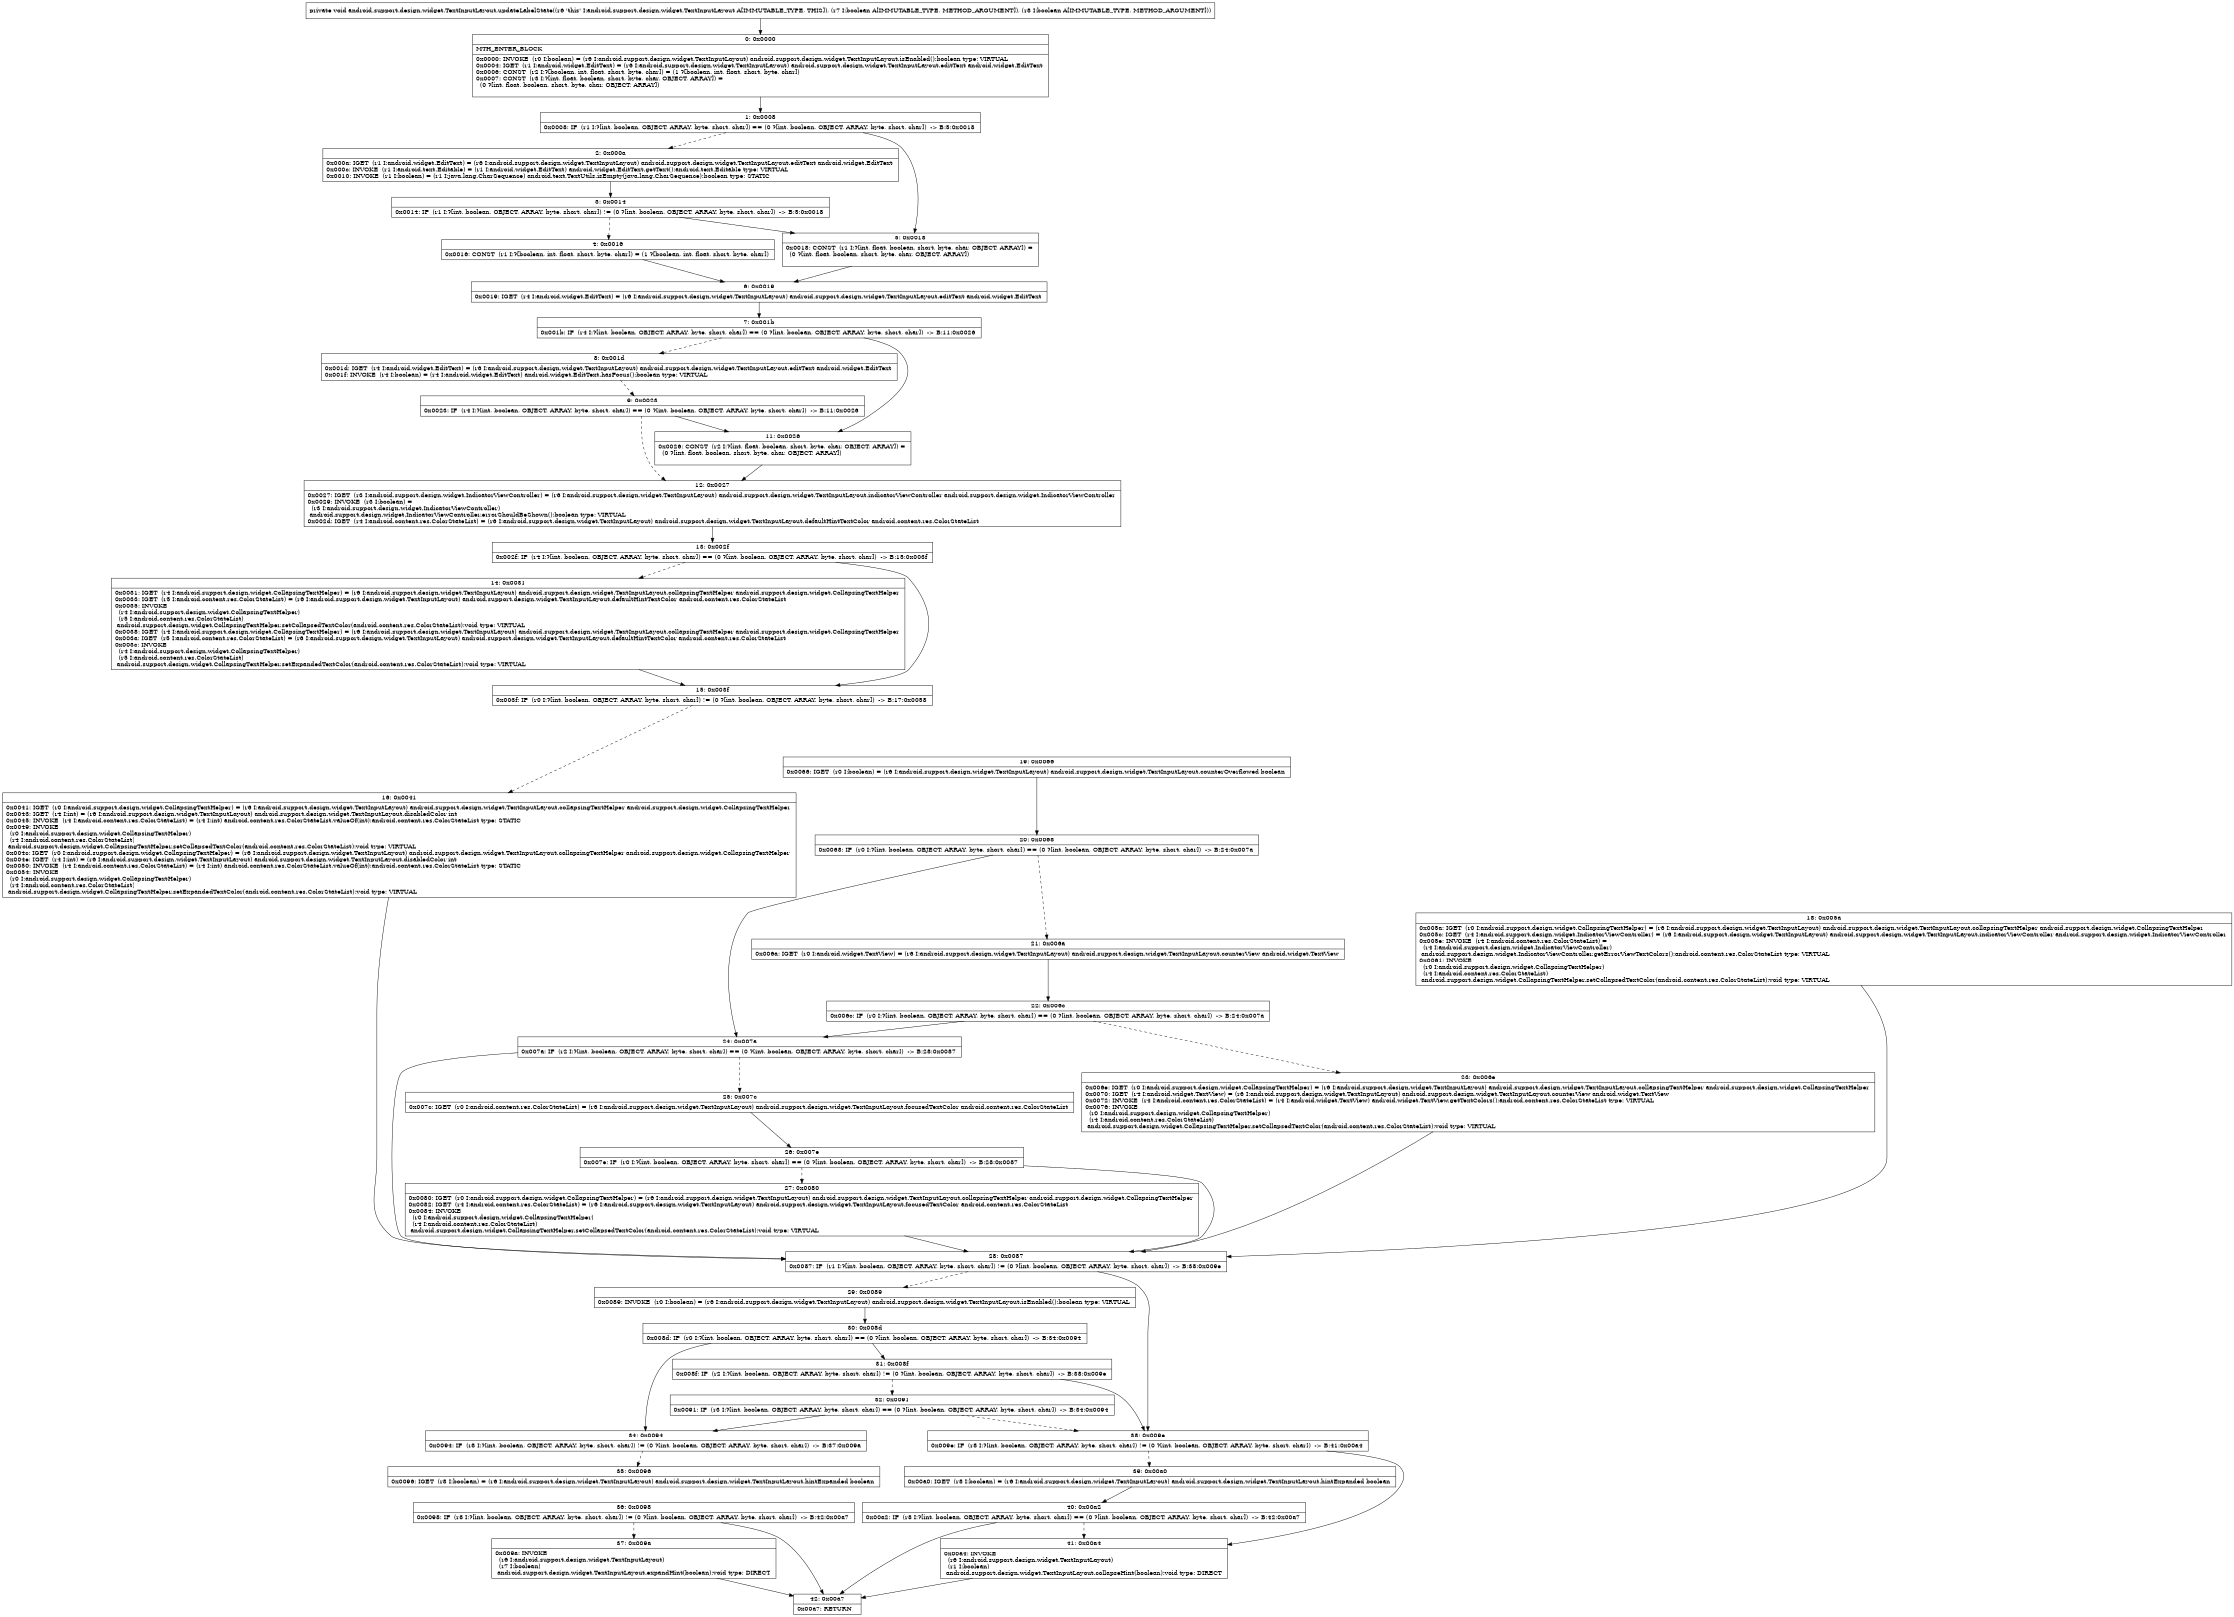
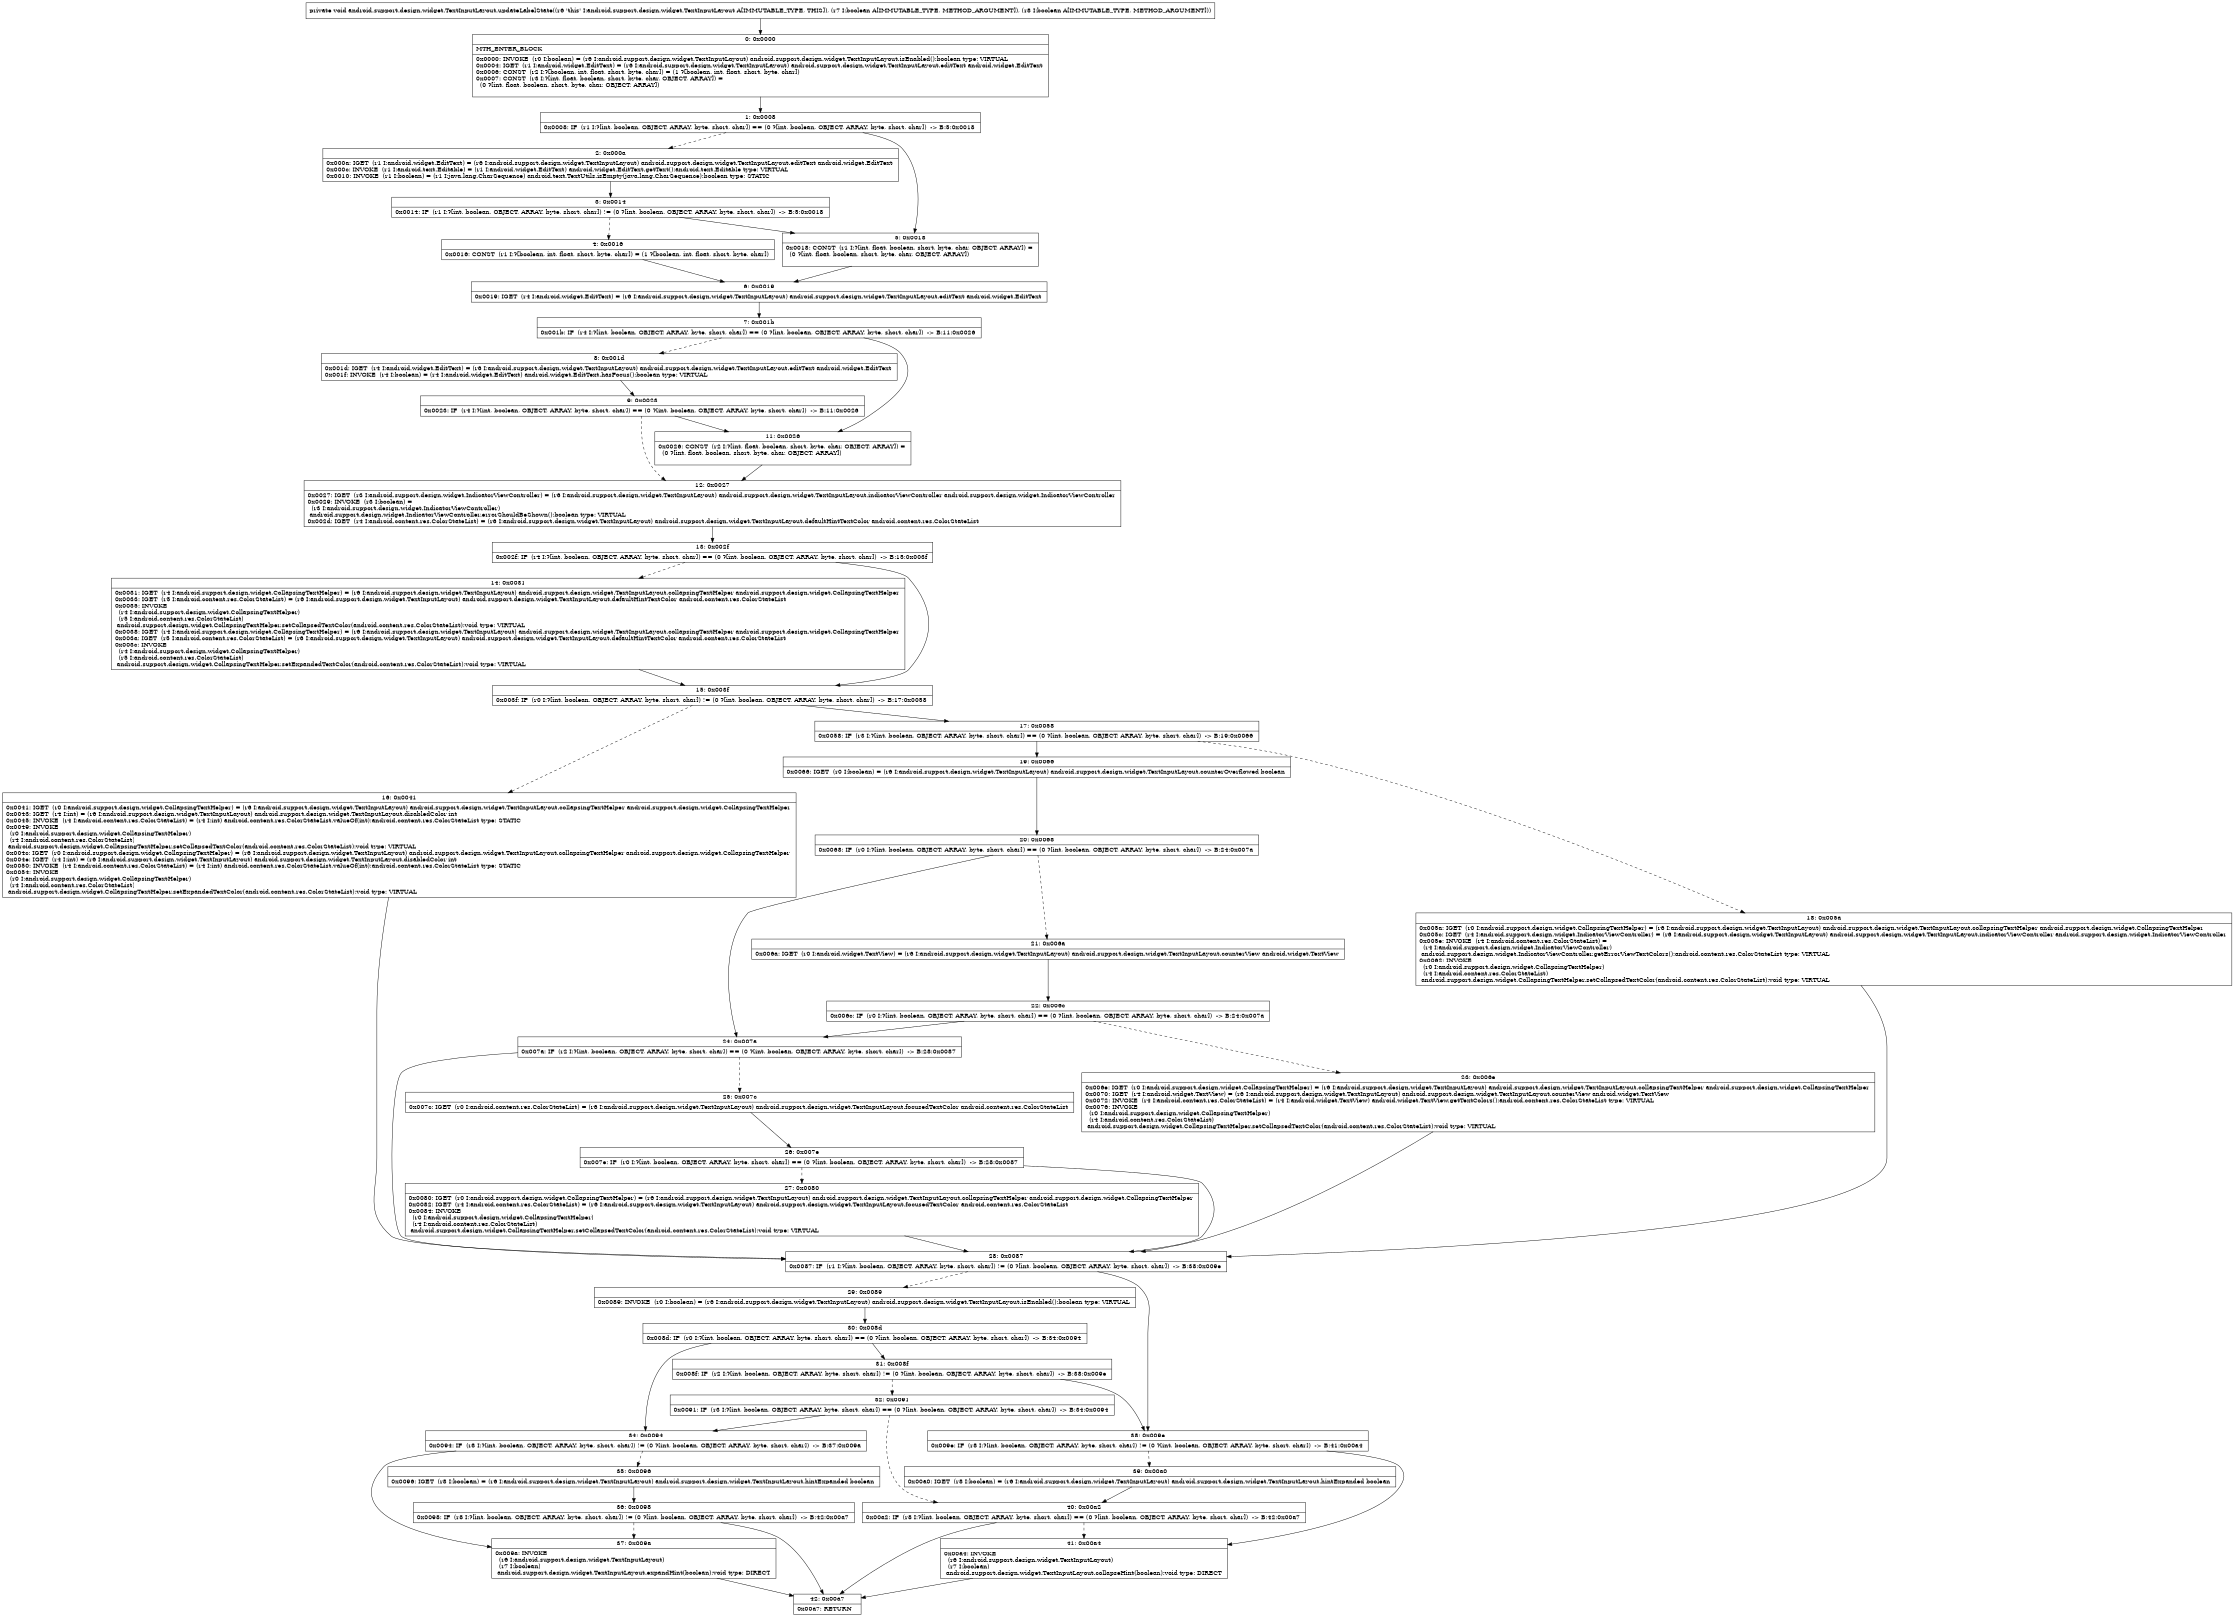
edge "8: 0x001d" -> "9: 0x0023": style dashed -> solid
node "17: 0x0058": added
node "18: 0x005a": text "0x0061: INVOKE" -> "0x0062: INVOKE"
edge "32: 0x0091" -> "38: 0x009e": now "32: 0x0091" -> "40: 0x00a2"
edge "35: 0x0096" -> "36: 0x0098": added
edge "34: 0x0094" -> "37: 0x009a": added
node "41: 0x00a4": text "(r1 I:boolean)" -> "(r7 I:boolean)"
